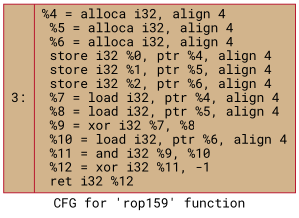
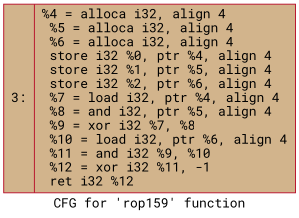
node "3:": text "%8 = load i32, ptr %5, align 4" -> "%8 = and i32, ptr %5, align 4"
